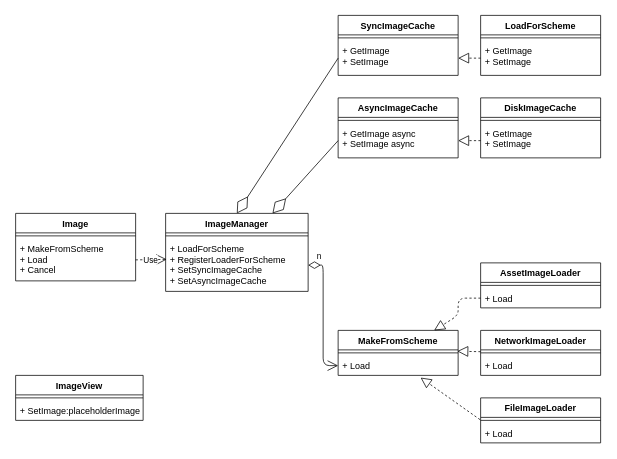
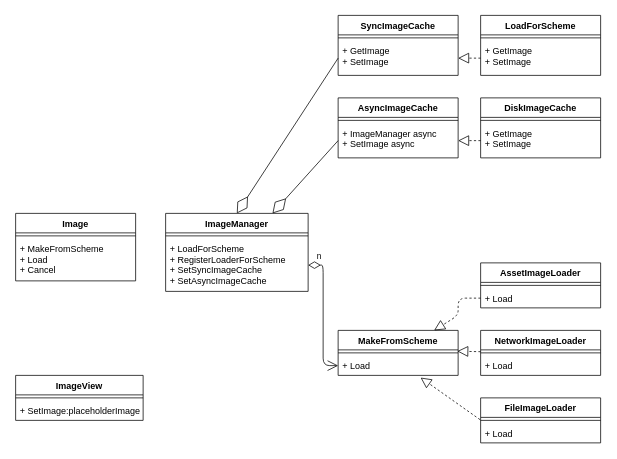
node "+ GetImage async + SetImage async": label "+ GetImage async + SetImage async" -> "+ ImageManager async + SetImage async"
edge "+ MakeFromScheme + Load + Cancel" -> "+ LoadForScheme + RegisterLoaderForScheme + SetSyncImageCache + SetAsyncImageCache": removed, label "Use"
